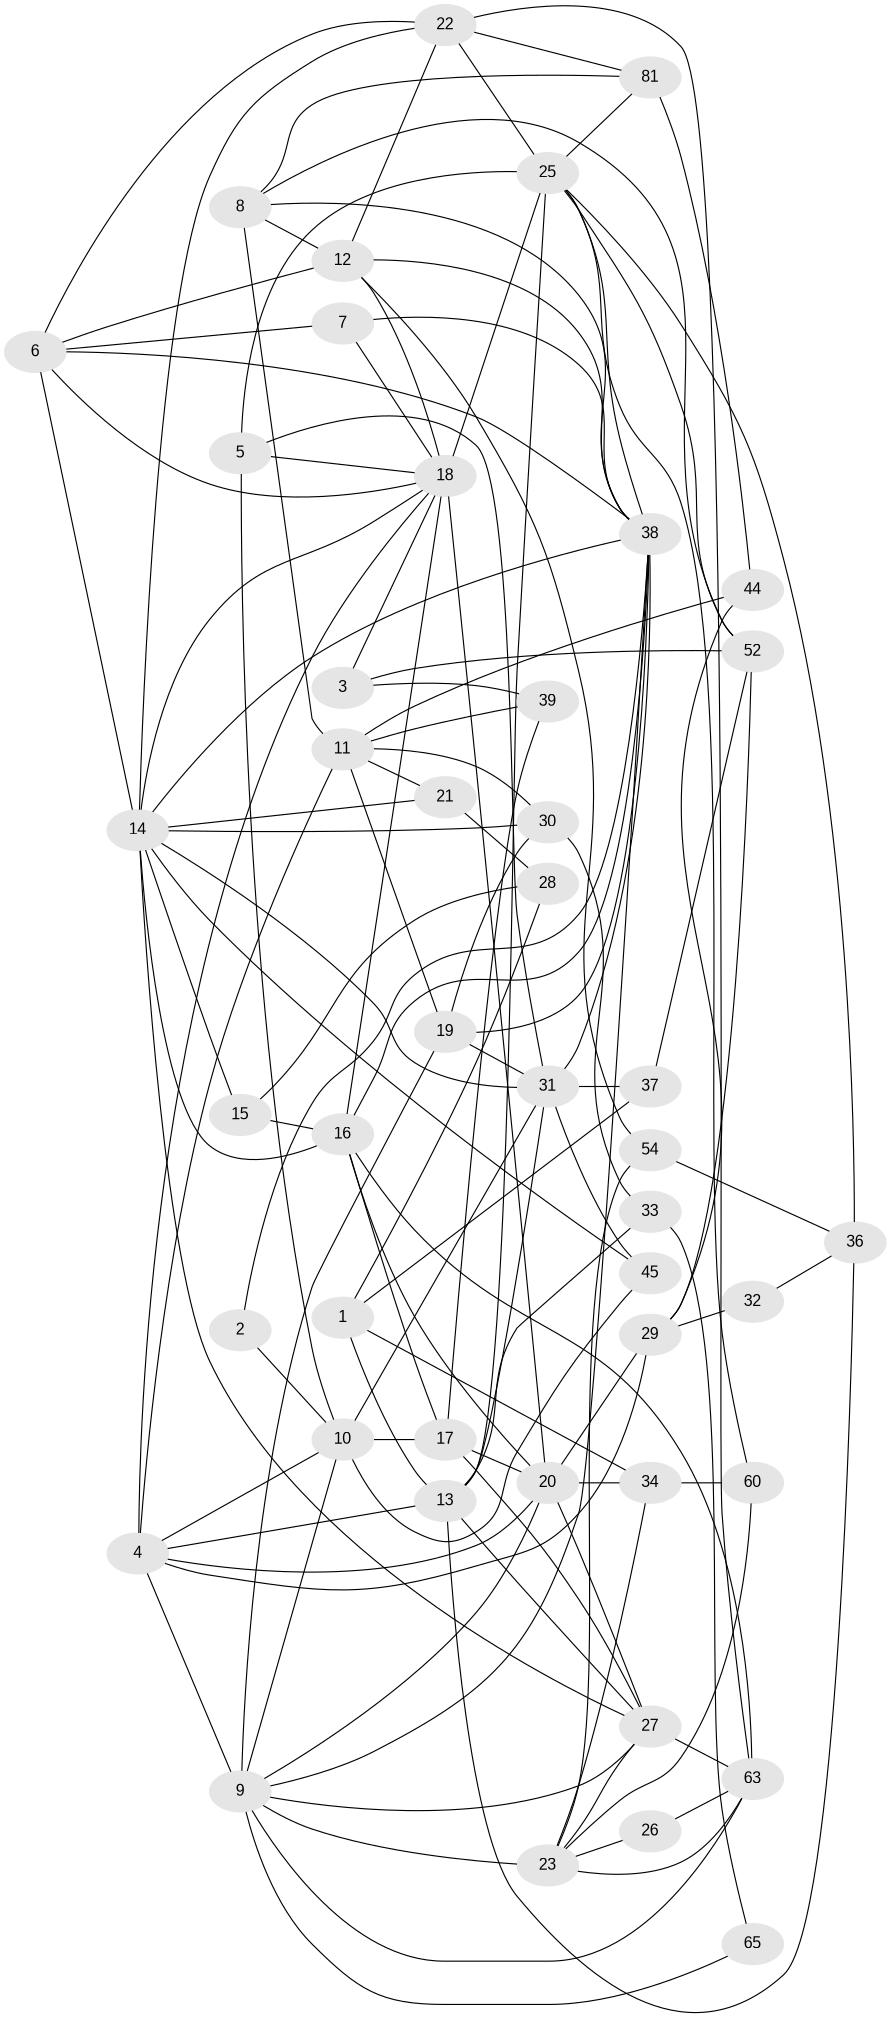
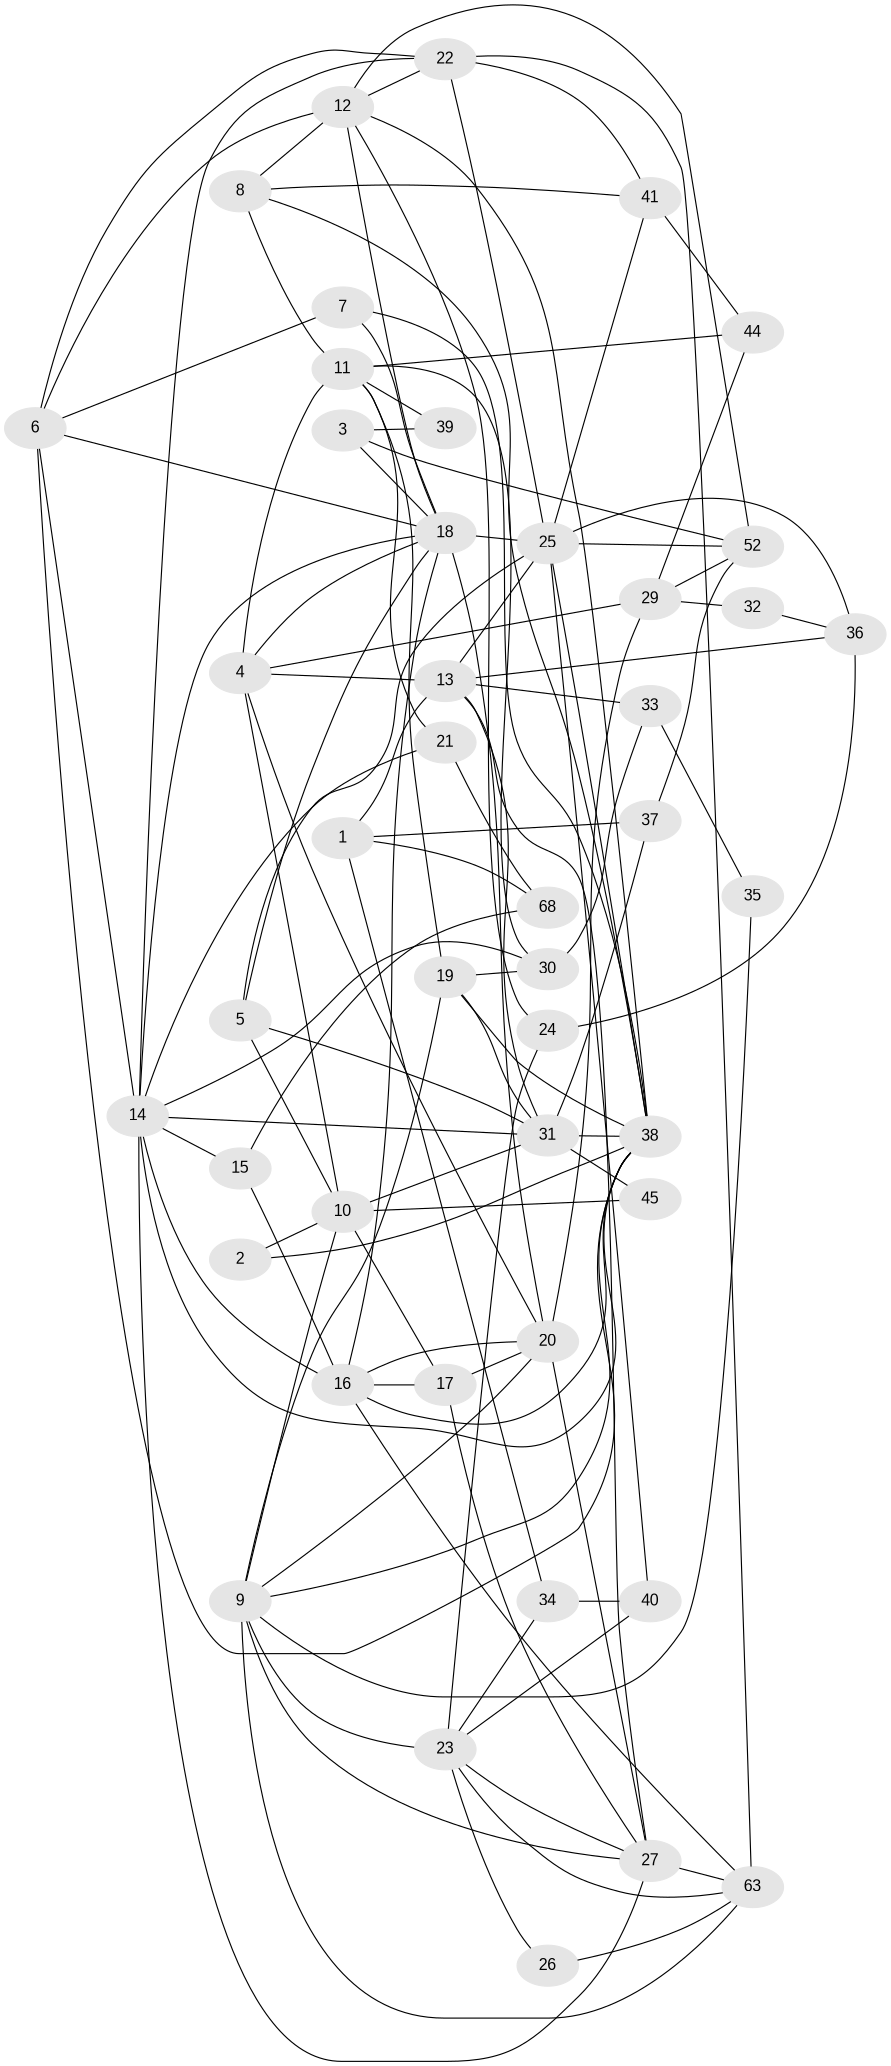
node "81": label "81" -> "41"
edge "8" -- "52": now "12" -- "52"
node "28": label "28" -> "68"
edge "14" -- "45": removed
edge "39" -- "17": removed
node "54": label "54" -> "24"
edge "20" -- "34": removed
node "60": label "60" -> "40"
edge "4" -- "9": removed
node "65": label "65" -> "35"
